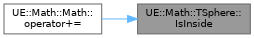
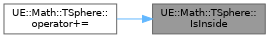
node "UE::Math::Math:: operator+=": label "UE::Math::Math:: operator+=" -> "UE::Math::TSphere:: operator+="
